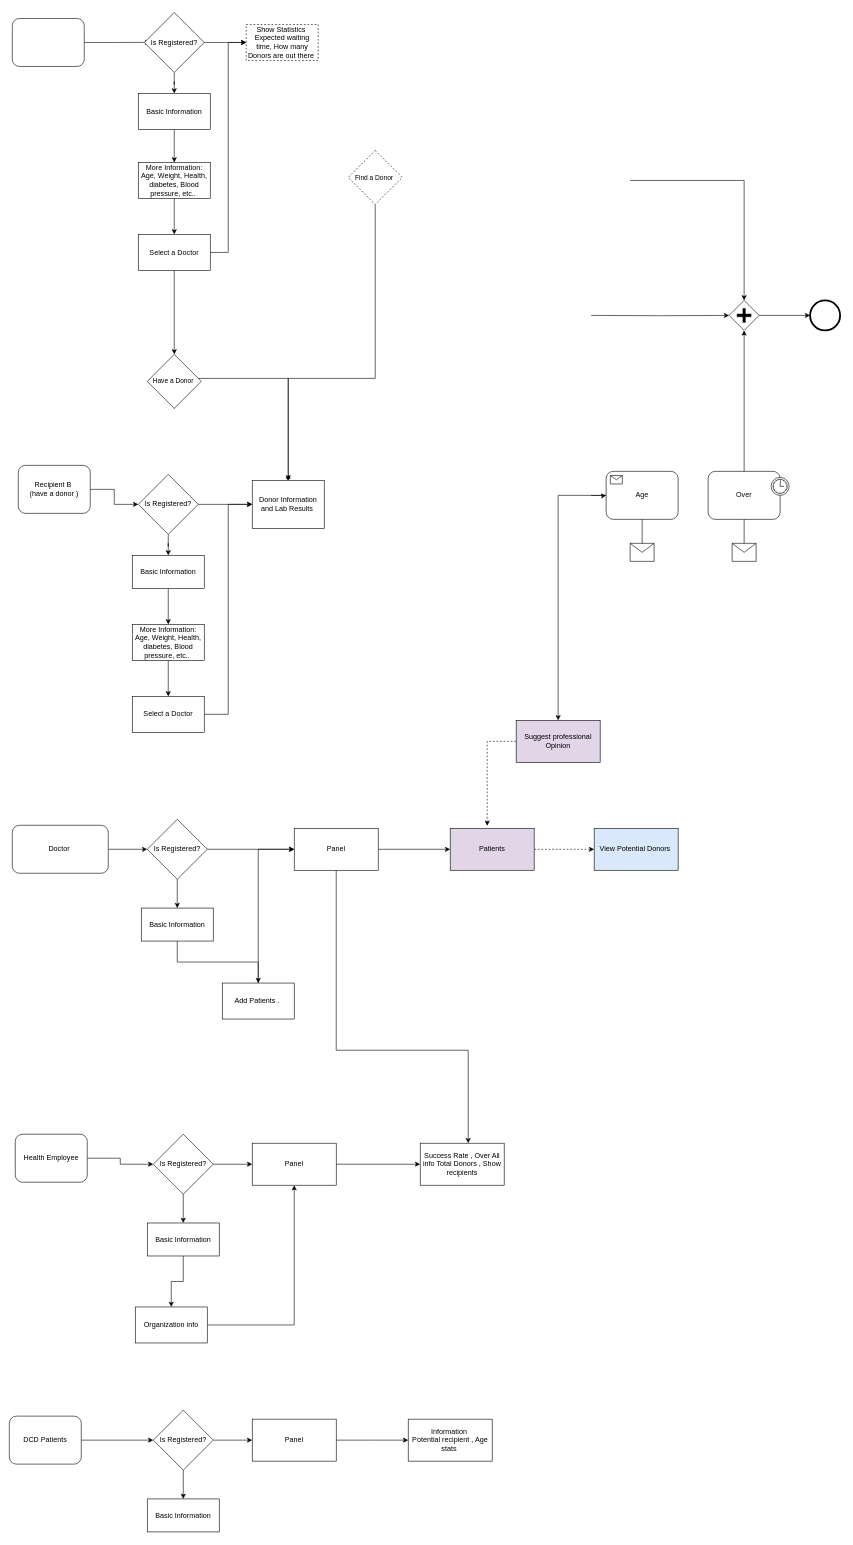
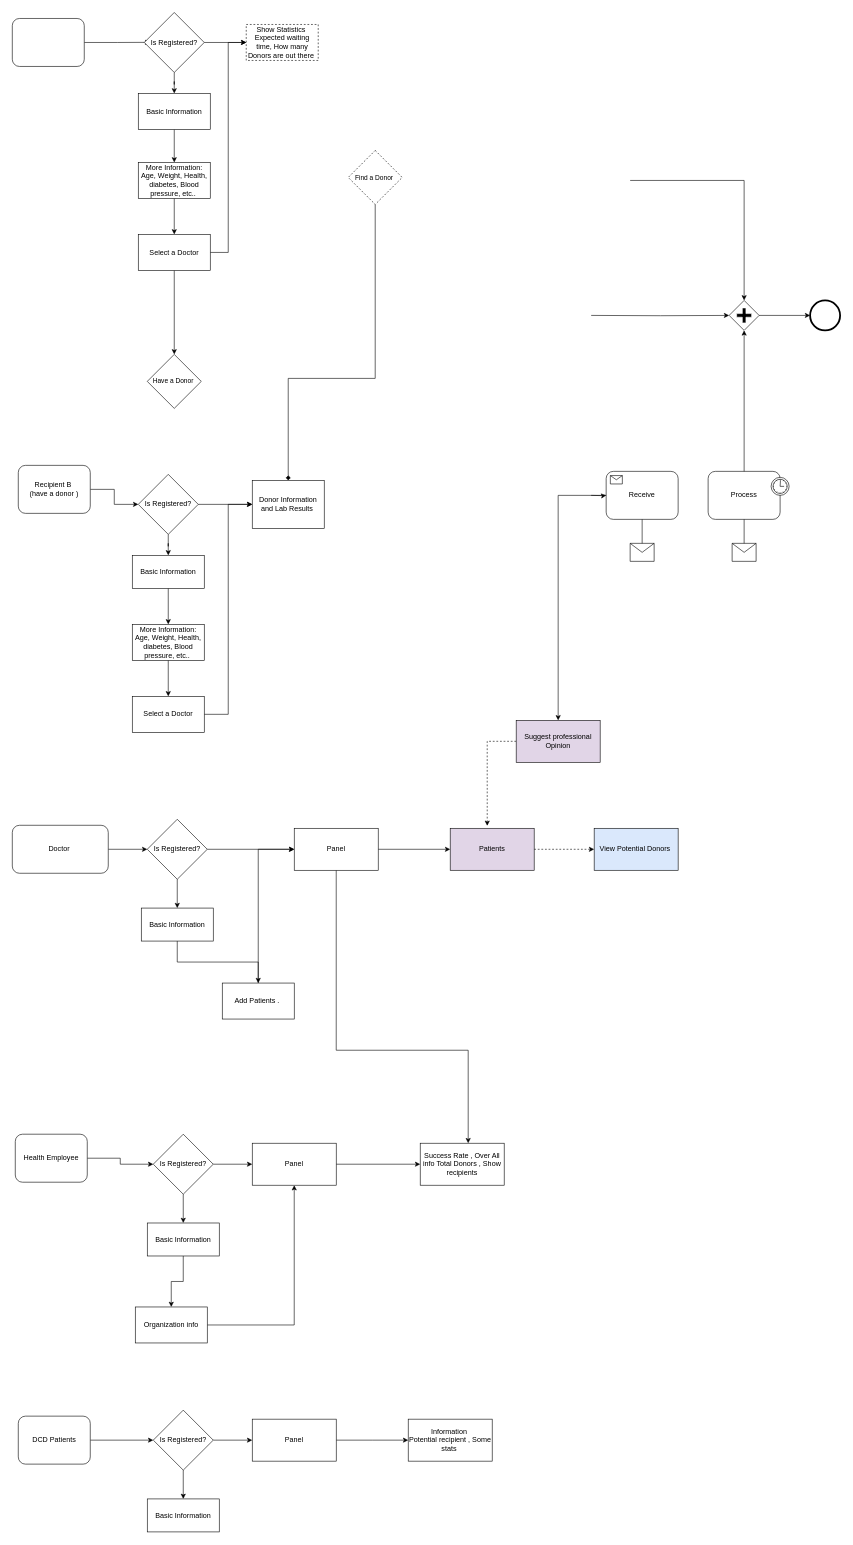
edge "Have a Donor" -> "Donor Information and Lab Results": removed
node "Age": label "Age" -> "Receive"
node "Over": label "Over" -> "Process"
node "DCD Patients": moved (45, 1440) -> (54, 1440)
node "Information Potential recipient , Age stats": label "Information Potential recipient , Age stats" -> "Information Potential recipient , Some stats"
